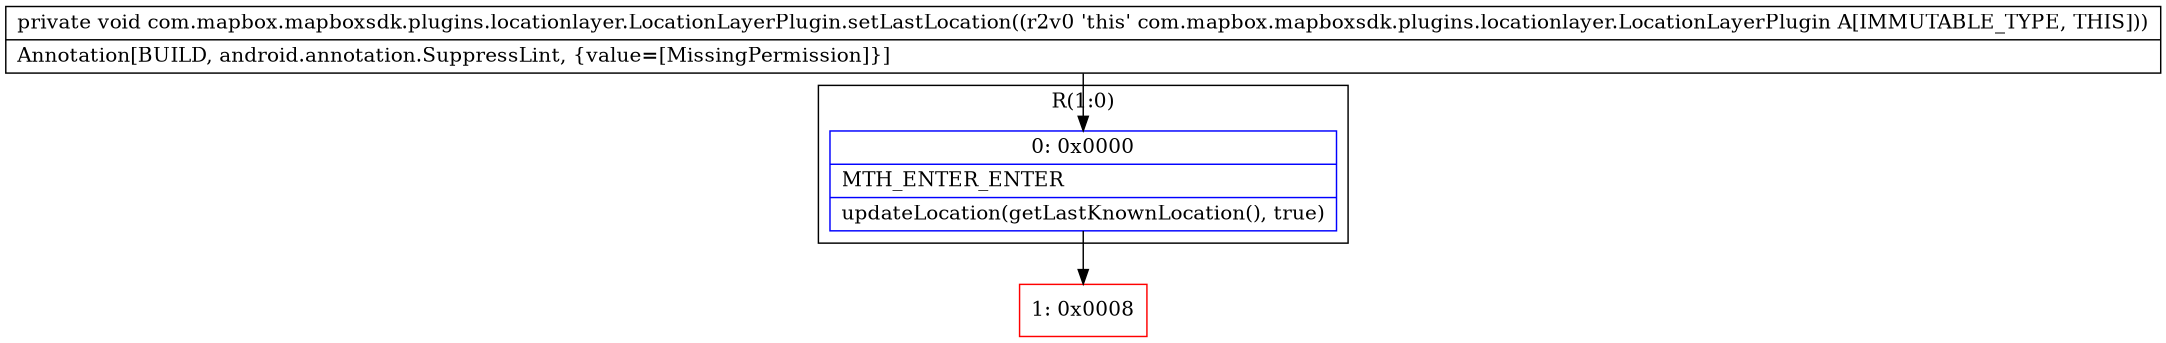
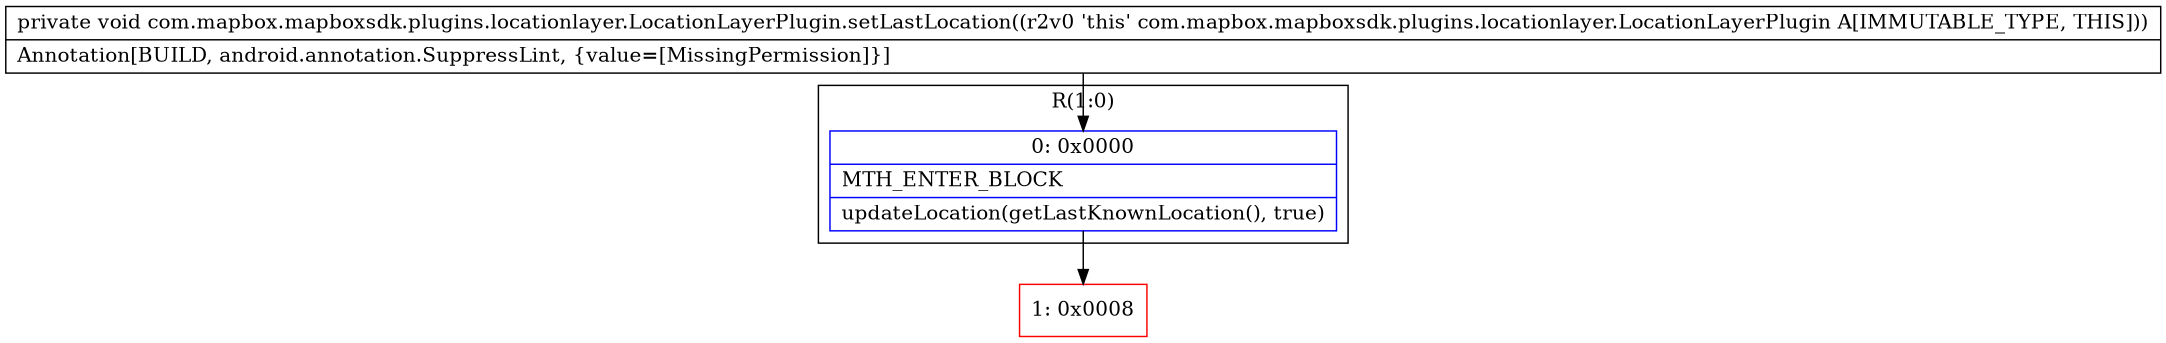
node "0: 0x0000": text "MTH_ENTER_ENTER" -> "MTH_ENTER_BLOCK"
